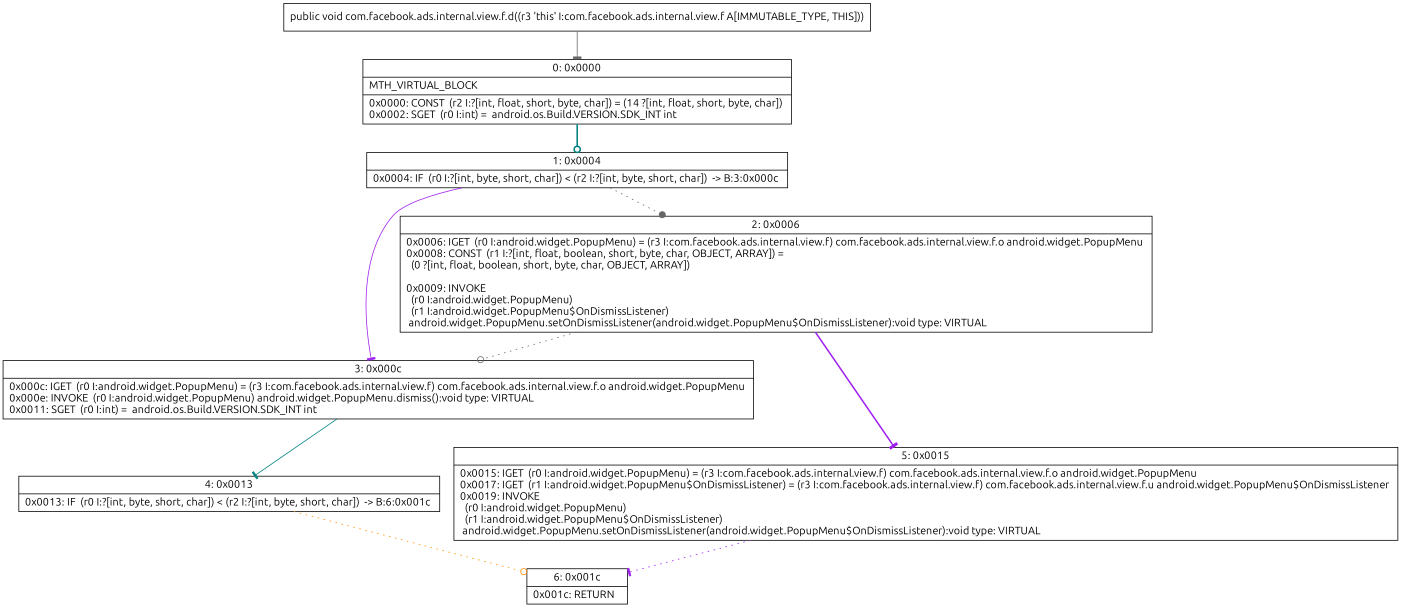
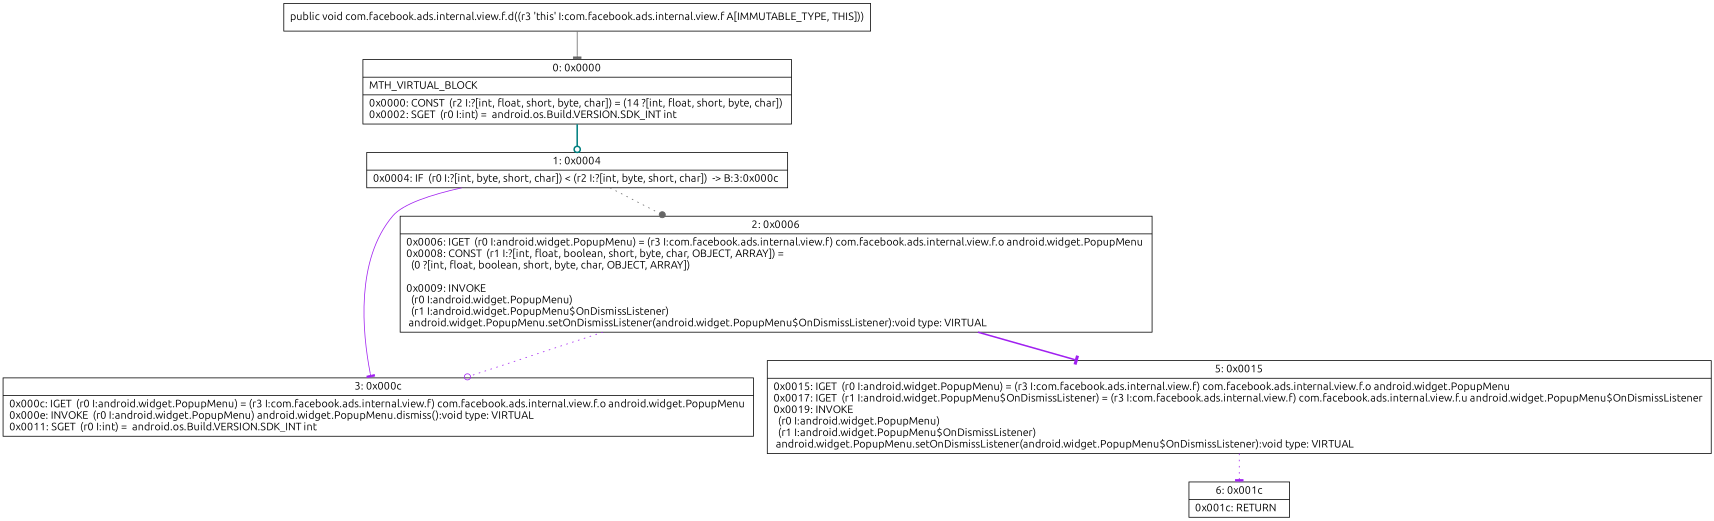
edge "2: 0x0006" -> "3: 0x000c": color gray40 -> purple
node "4: 0x0013": removed
